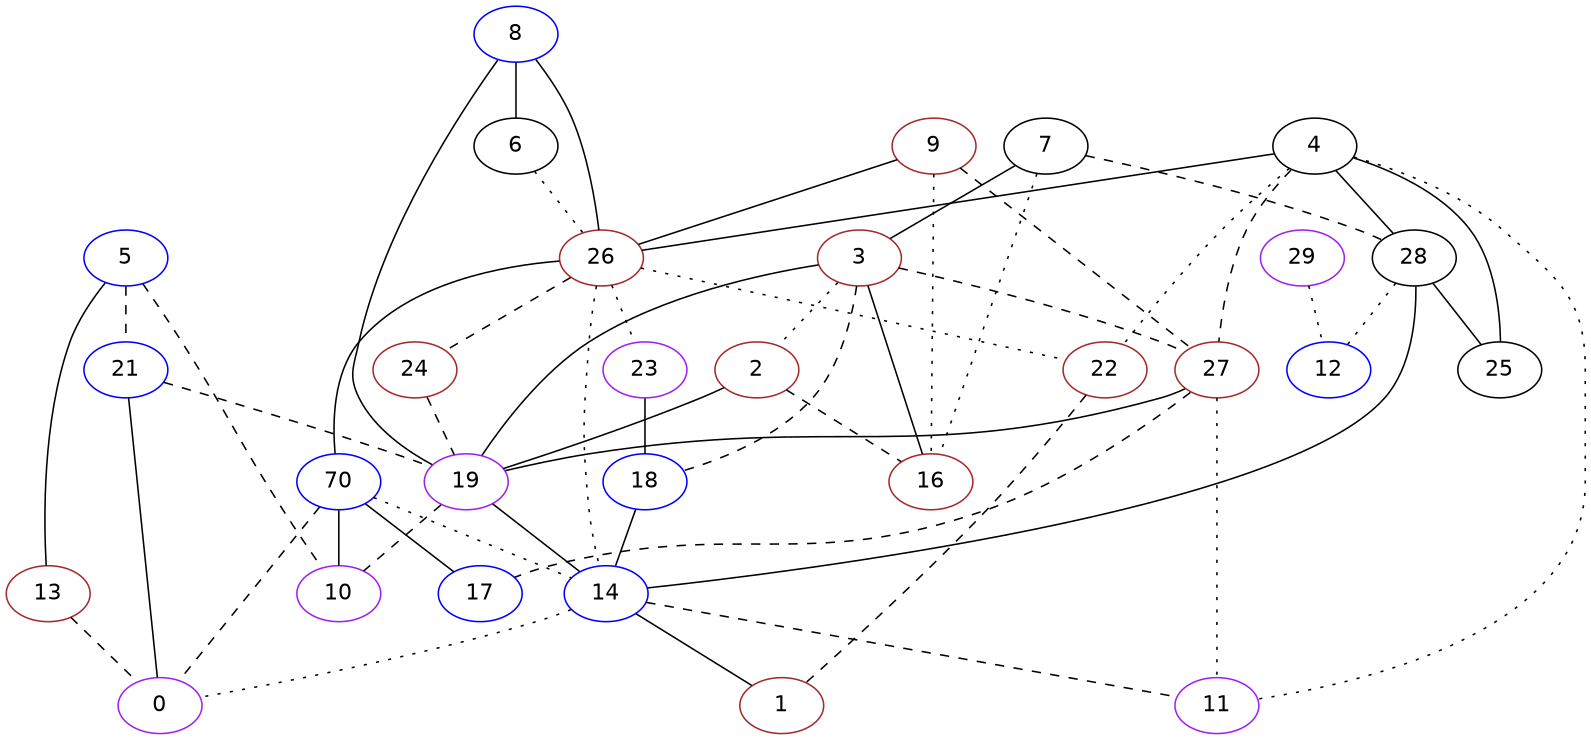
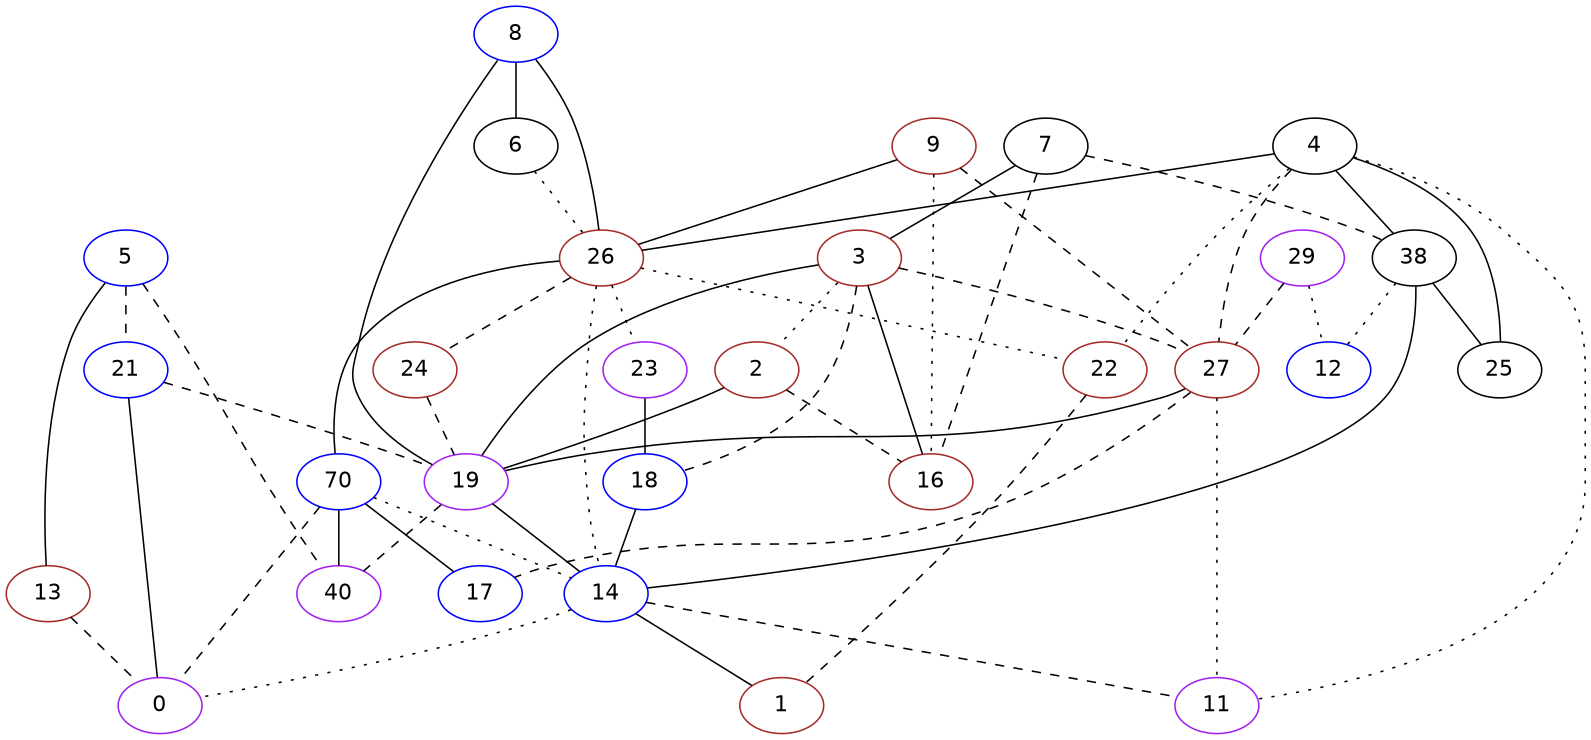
node "28": label "28" -> "38"
edge "7" -- "16": style dotted -> dashed
edge "29" -- "27": added
node "10": label "10" -> "40"
